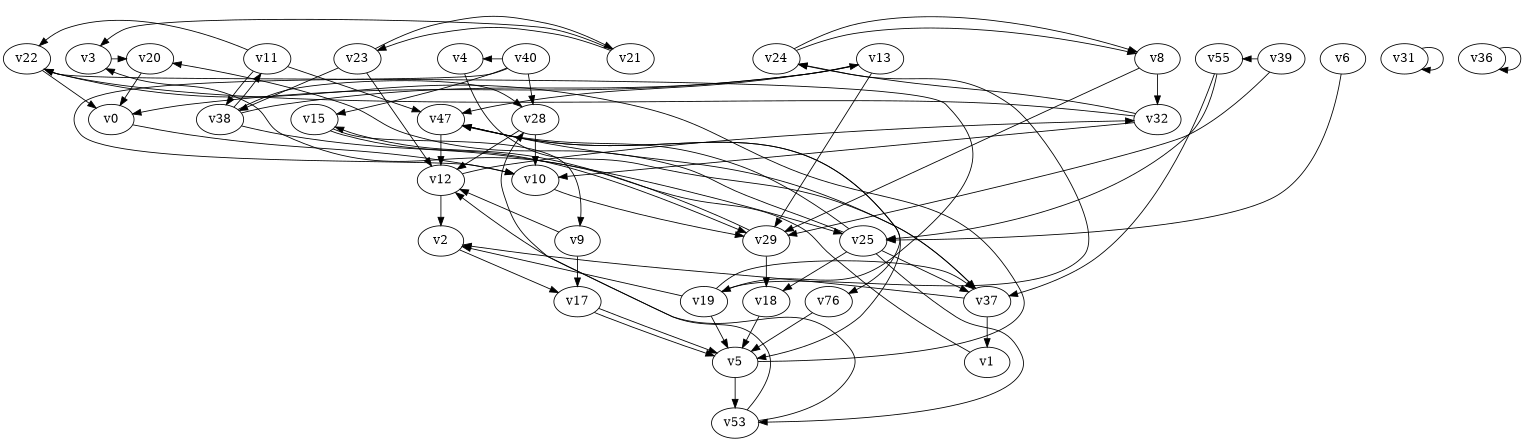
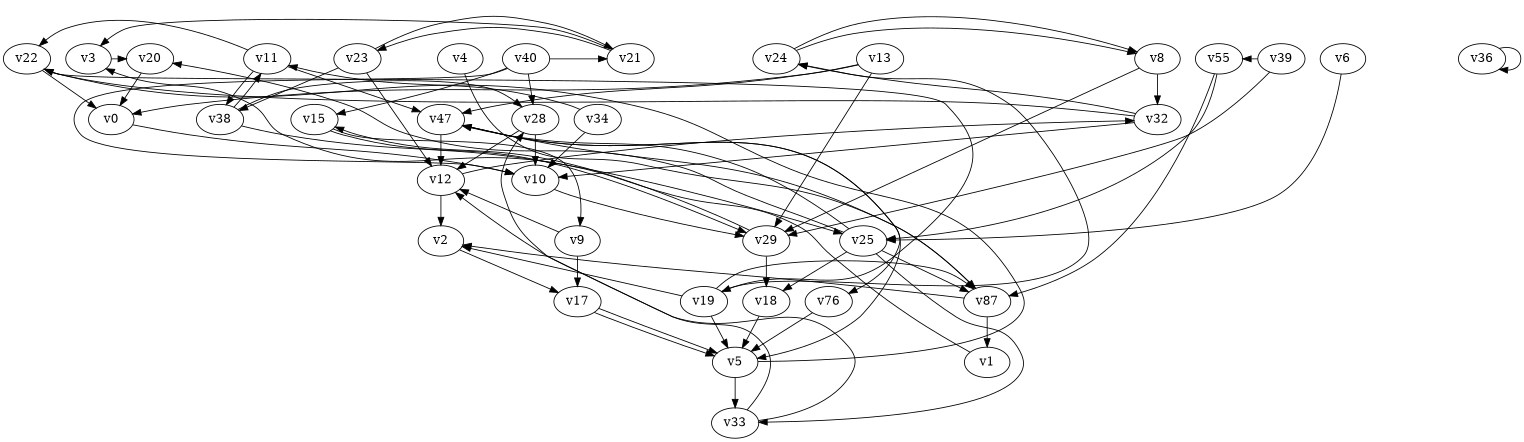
edge "v40" -> "v4": now "v40" -> "v21"
node "v31": removed
edge "v38" -> "v13": removed
node "v34": added
node "v37": label "v37" -> "v87"
node "v53": label "v53" -> "v33"
